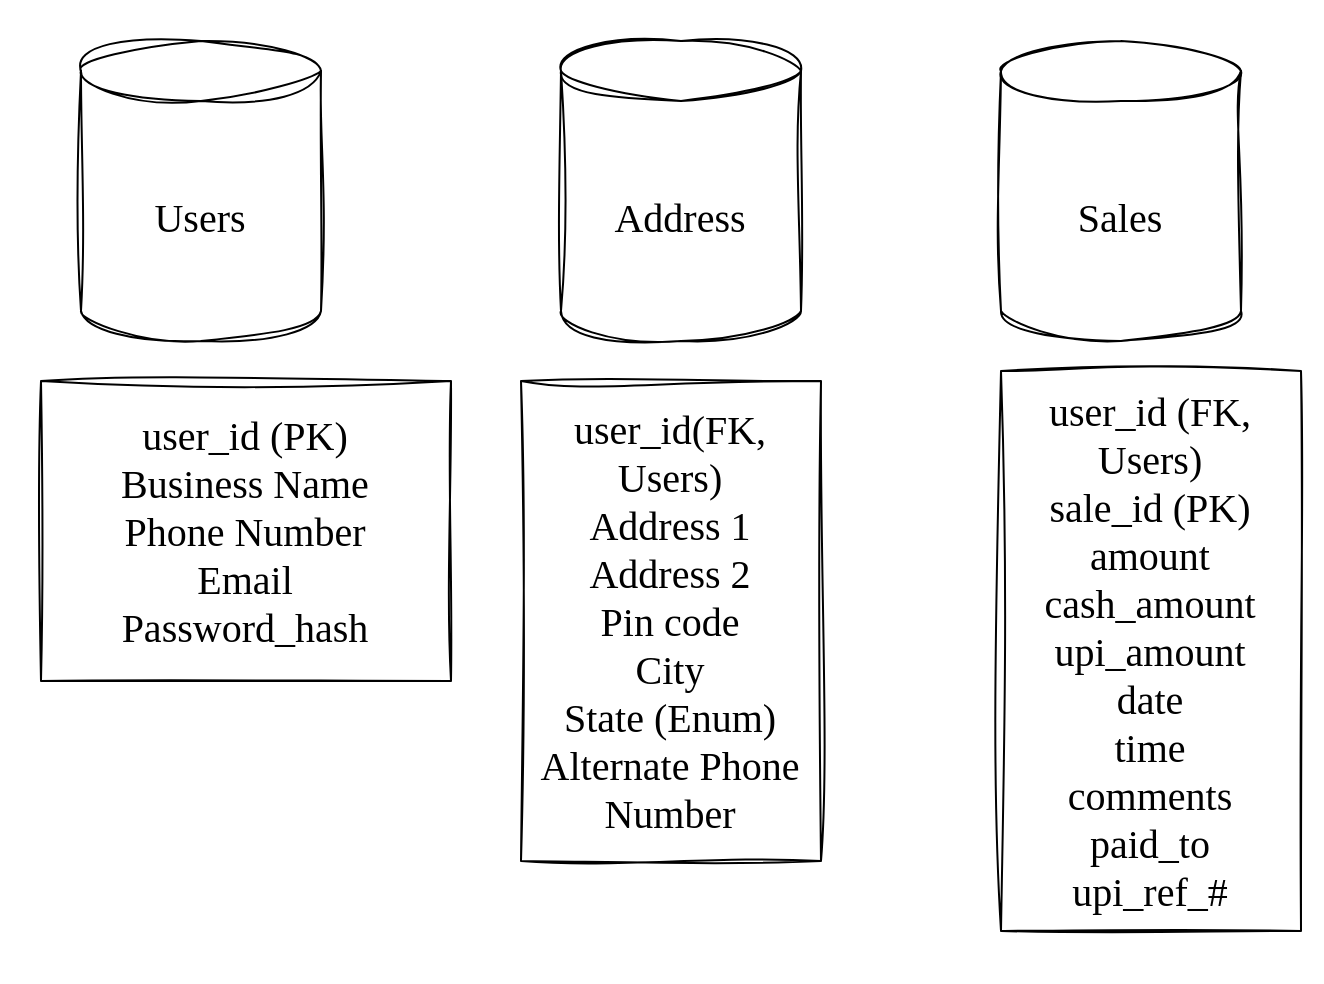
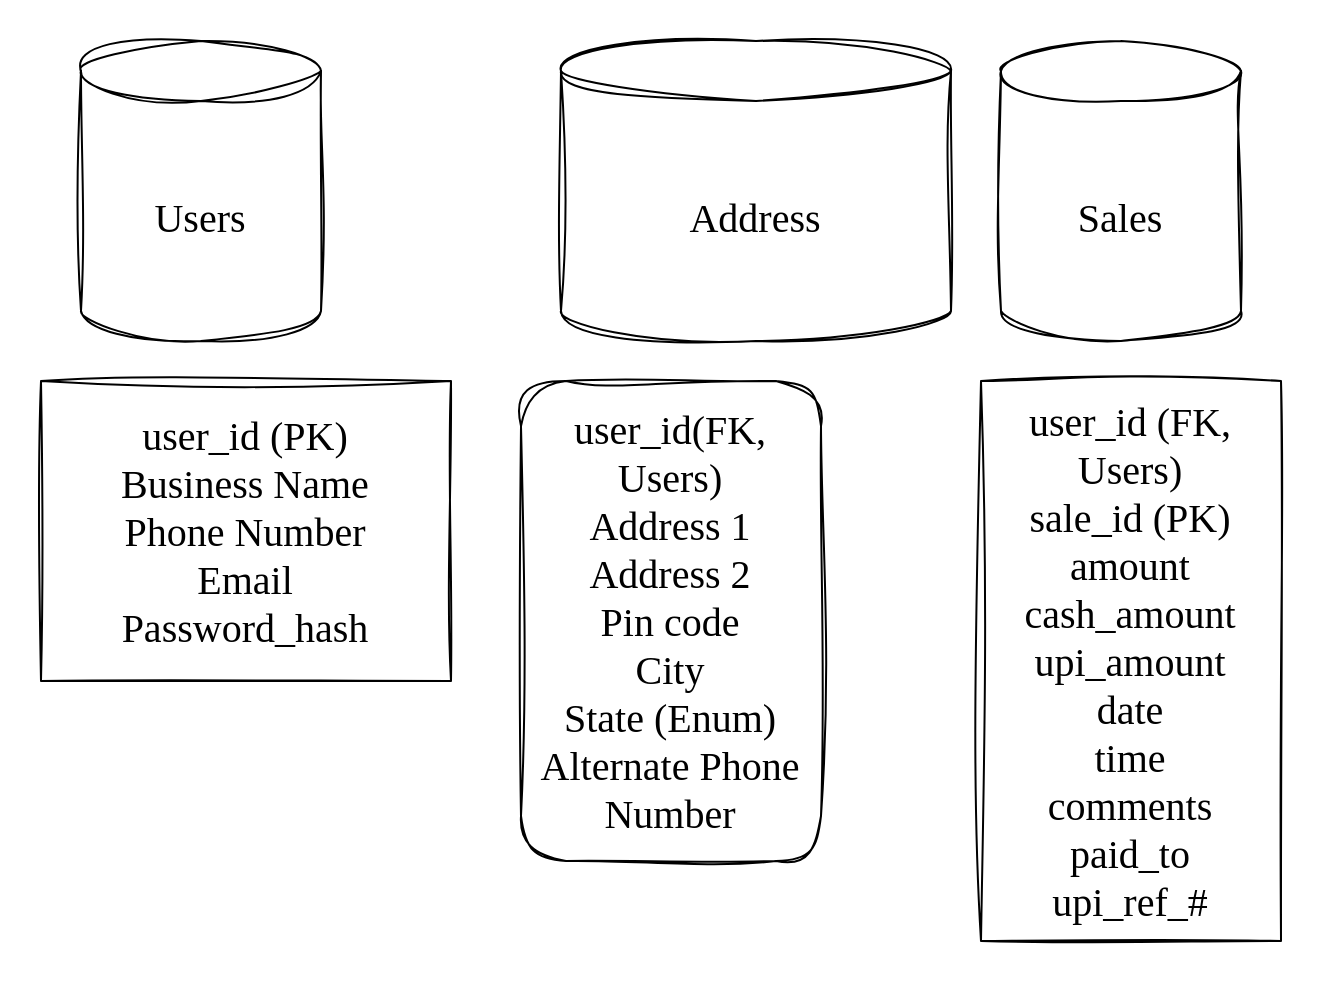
node "Address": size 240x300 -> 390x300
node "user_id(FK, Users) Address 1 Address 2 Pin code City State (Enum) Alternate Phone Number": shape rectangle -> rounded rectangle
node "user_id (FK, Users) sale_id (PK) amount cash_amount upi_amount date time comments paid_to upi_ref_#": moved (1151, 651) -> (1131, 661)
